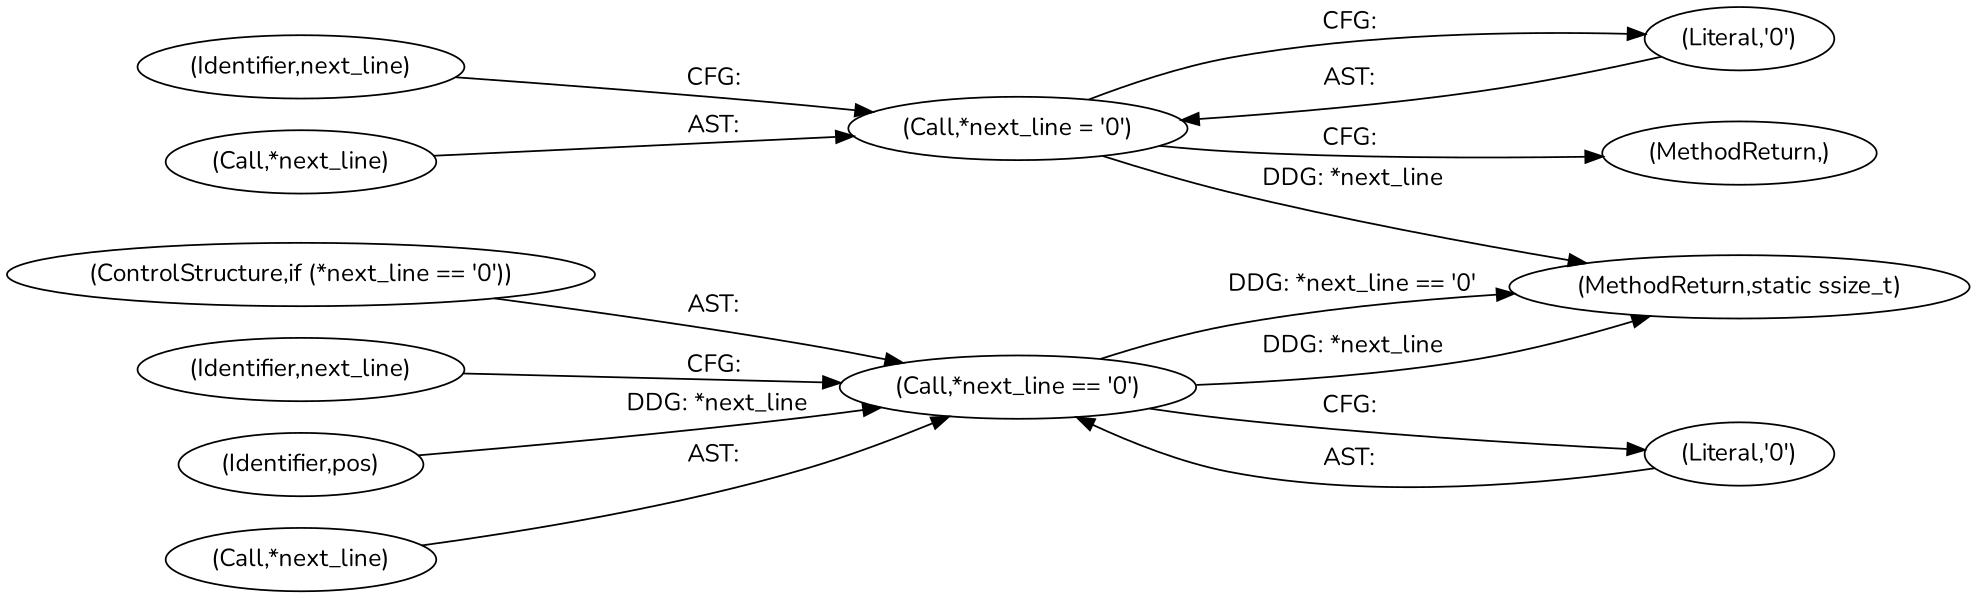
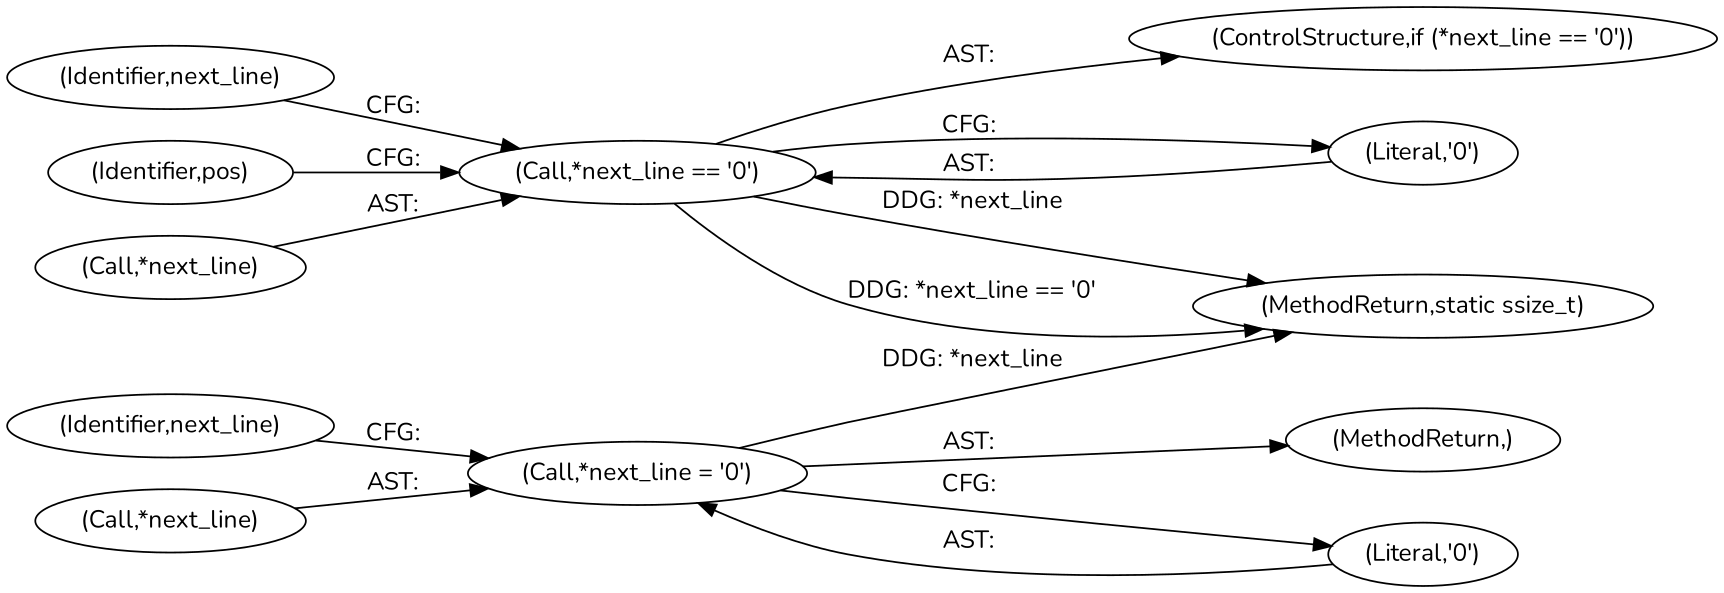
edge "(Call,*next_line = '0')" -> "(MethodReturn,)": label "CFG: " -> "AST: "
edge "(ControlStructure,if (*next_line == '0'))" -> "(Call,*next_line == '0')": reversed
edge "(Identifier,pos)" -> "(Call,*next_line == '0')": label "DDG: *next_line" -> "CFG: "
